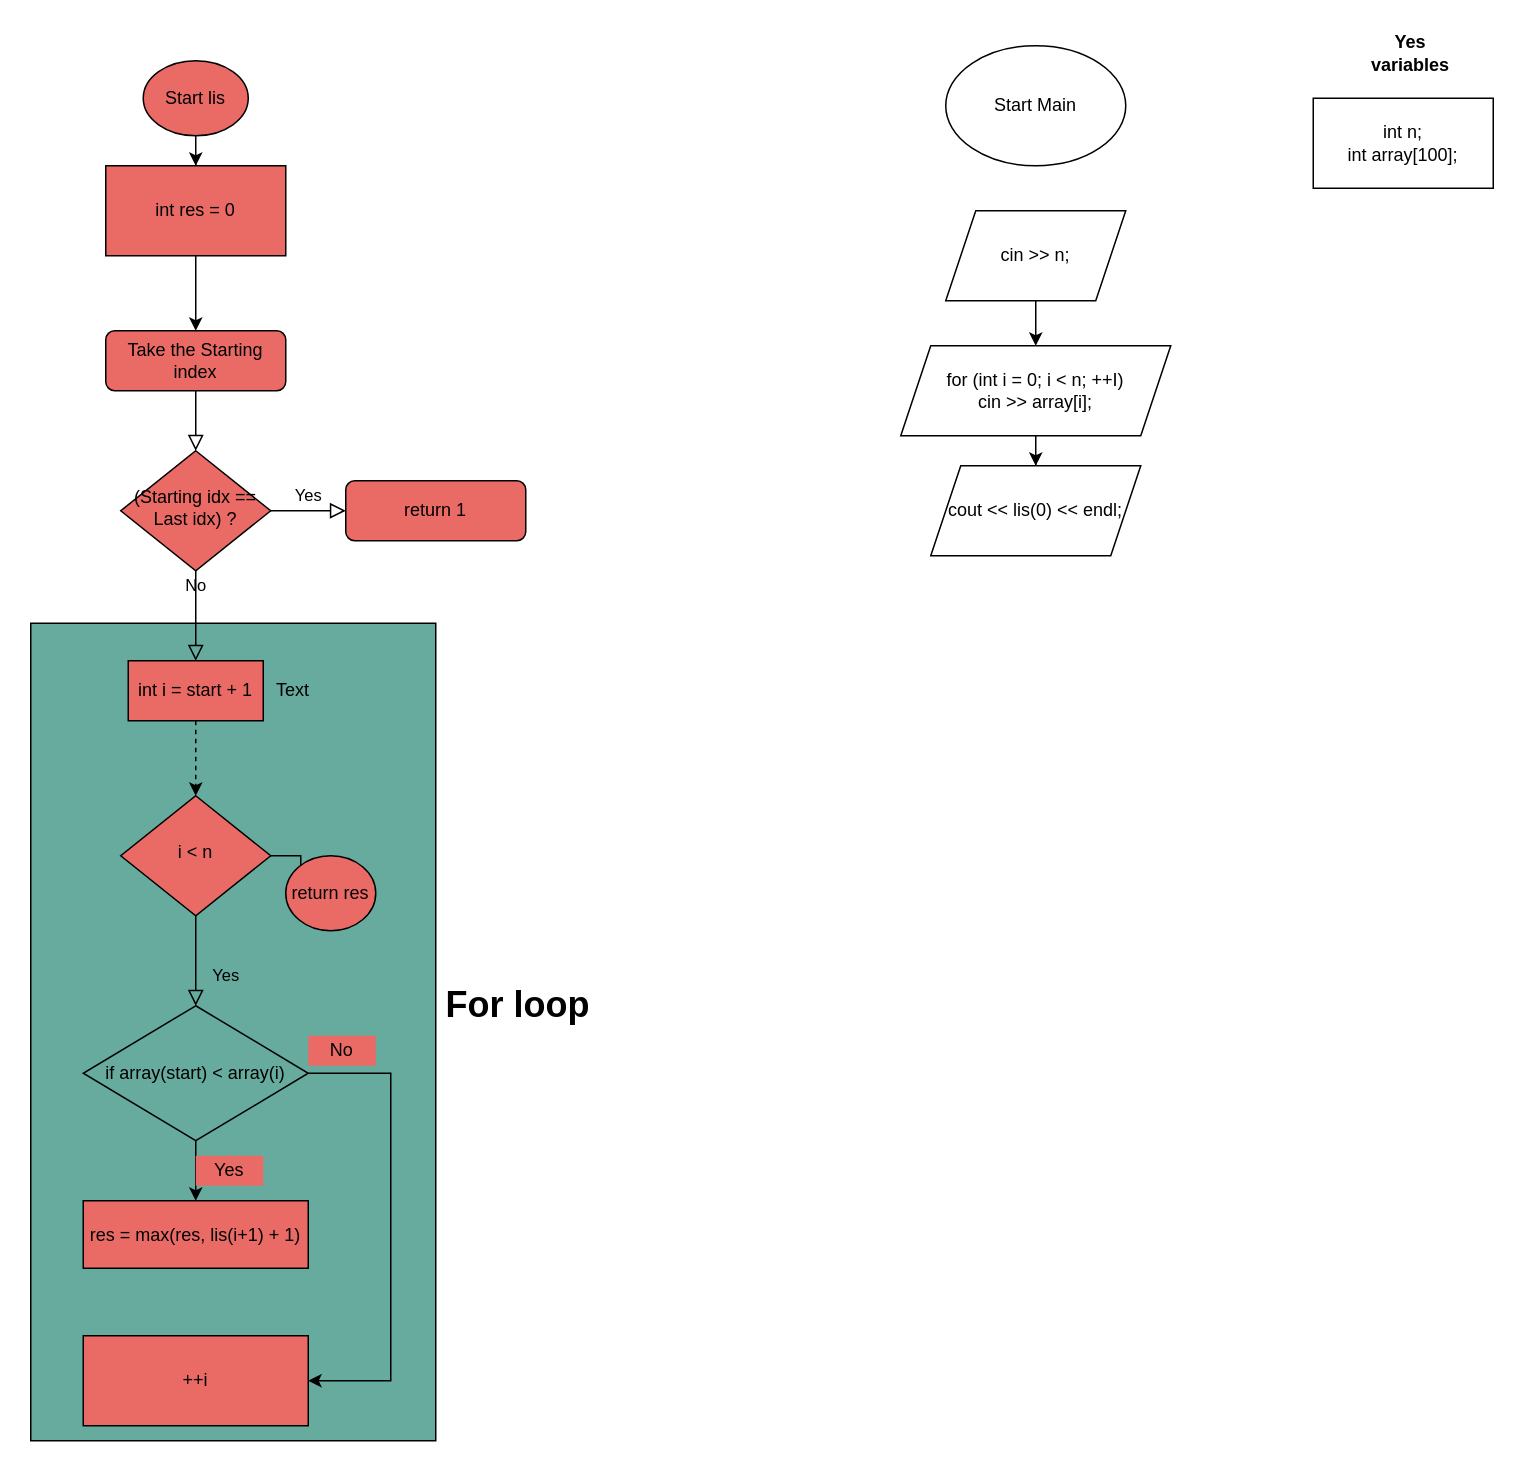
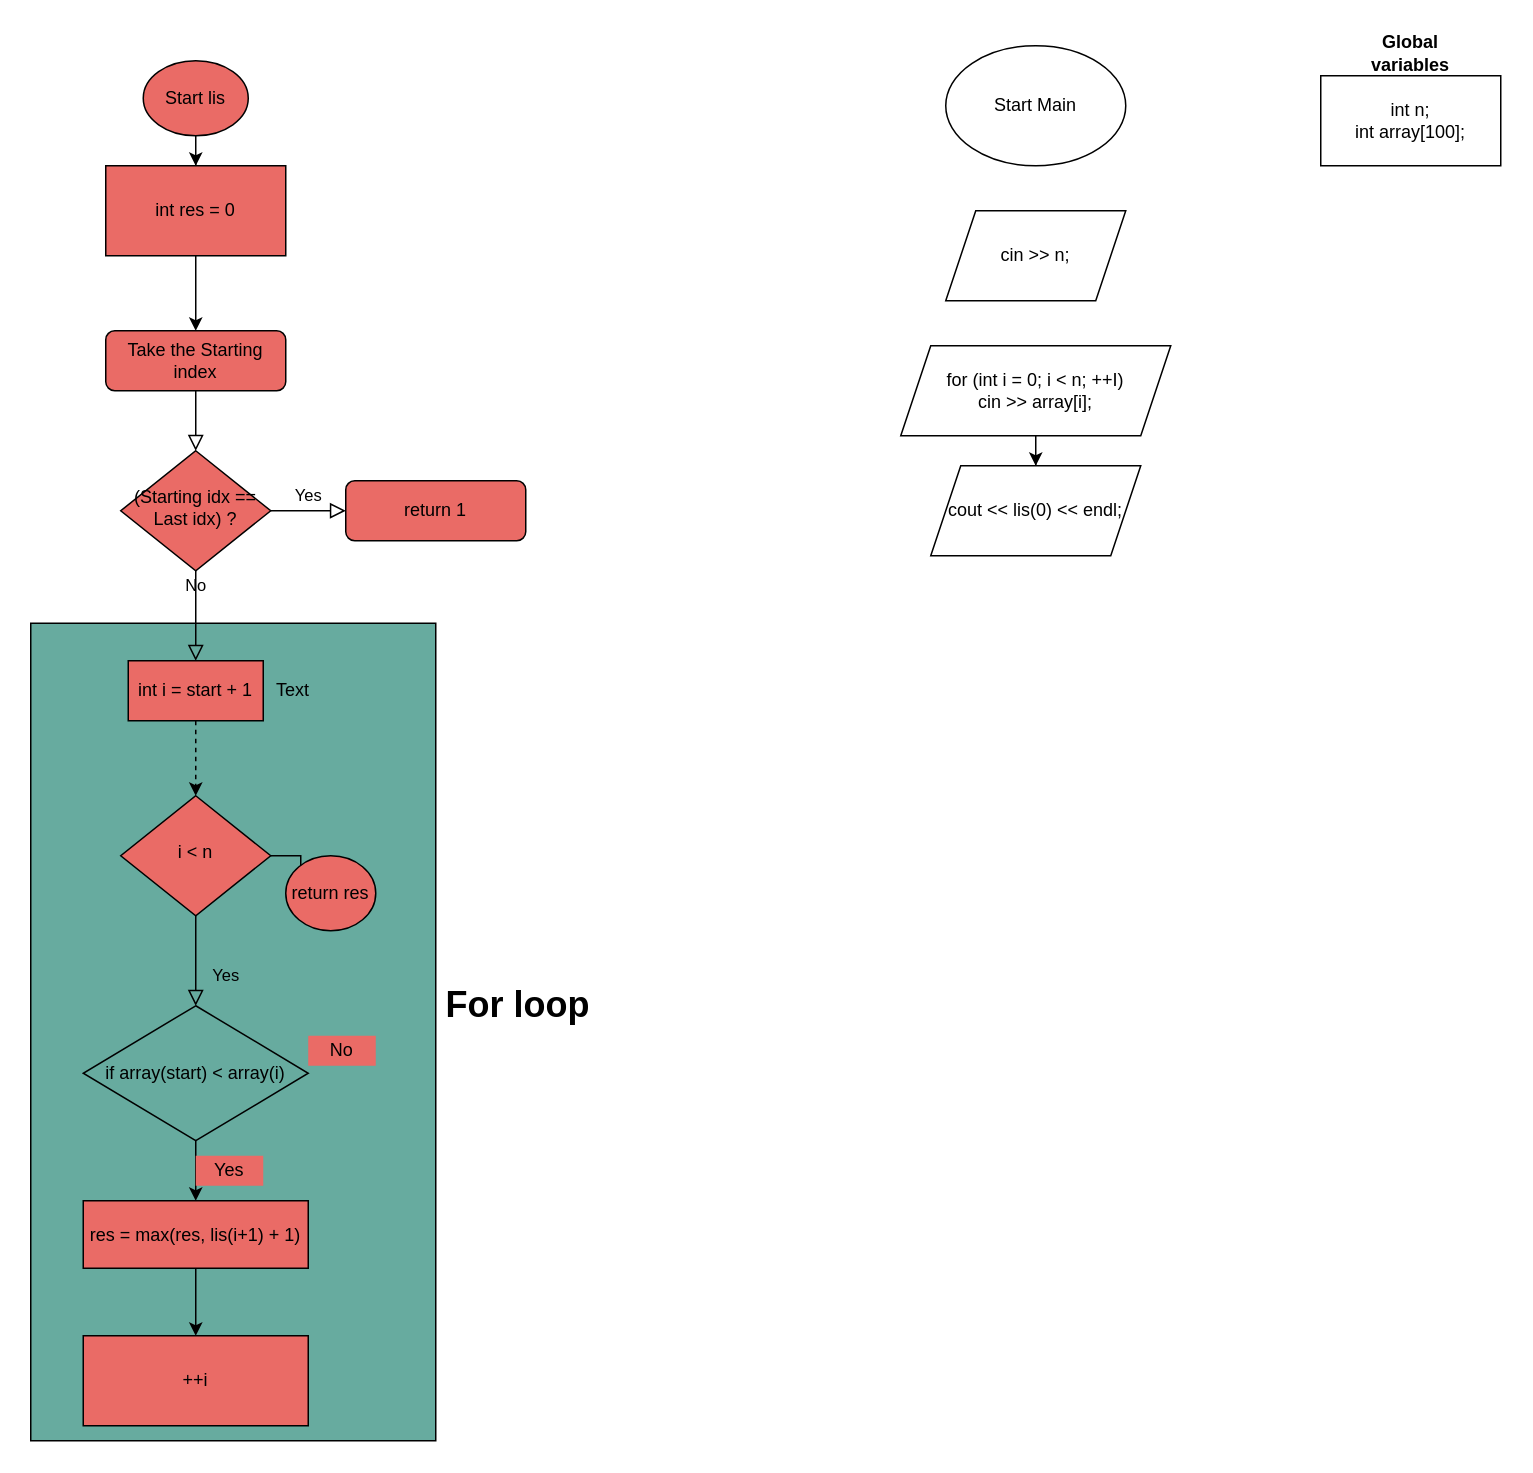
node "Yes variables": label "Yes variables" -> "Global variables"
node "int n; int array[100];": moved (1403, 143) -> (1411, 121)
edge "cin >> n;" -> "for (int i = 0; i < n; ++I) cin >> array[i];": removed
edge "if array(start) < array(i)" -> "++i": removed
edge "res = max(res, lis(i+1) + 1)" -> "++i": added
